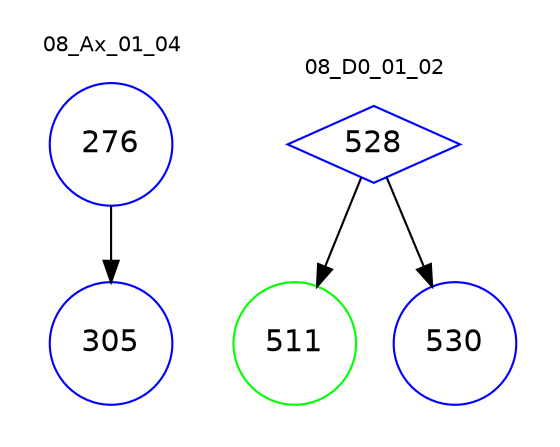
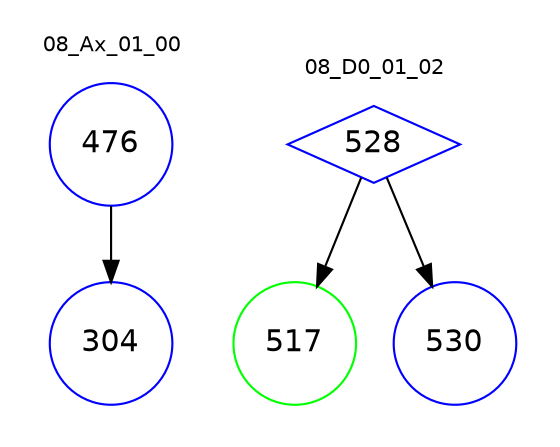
cluster "08_Ax_01_04": label "08_Ax_01_04" -> "08_Ax_01_00"
node "276": label "276" -> "476"
node "305": label "305" -> "304"
node "511": label "511" -> "517"
